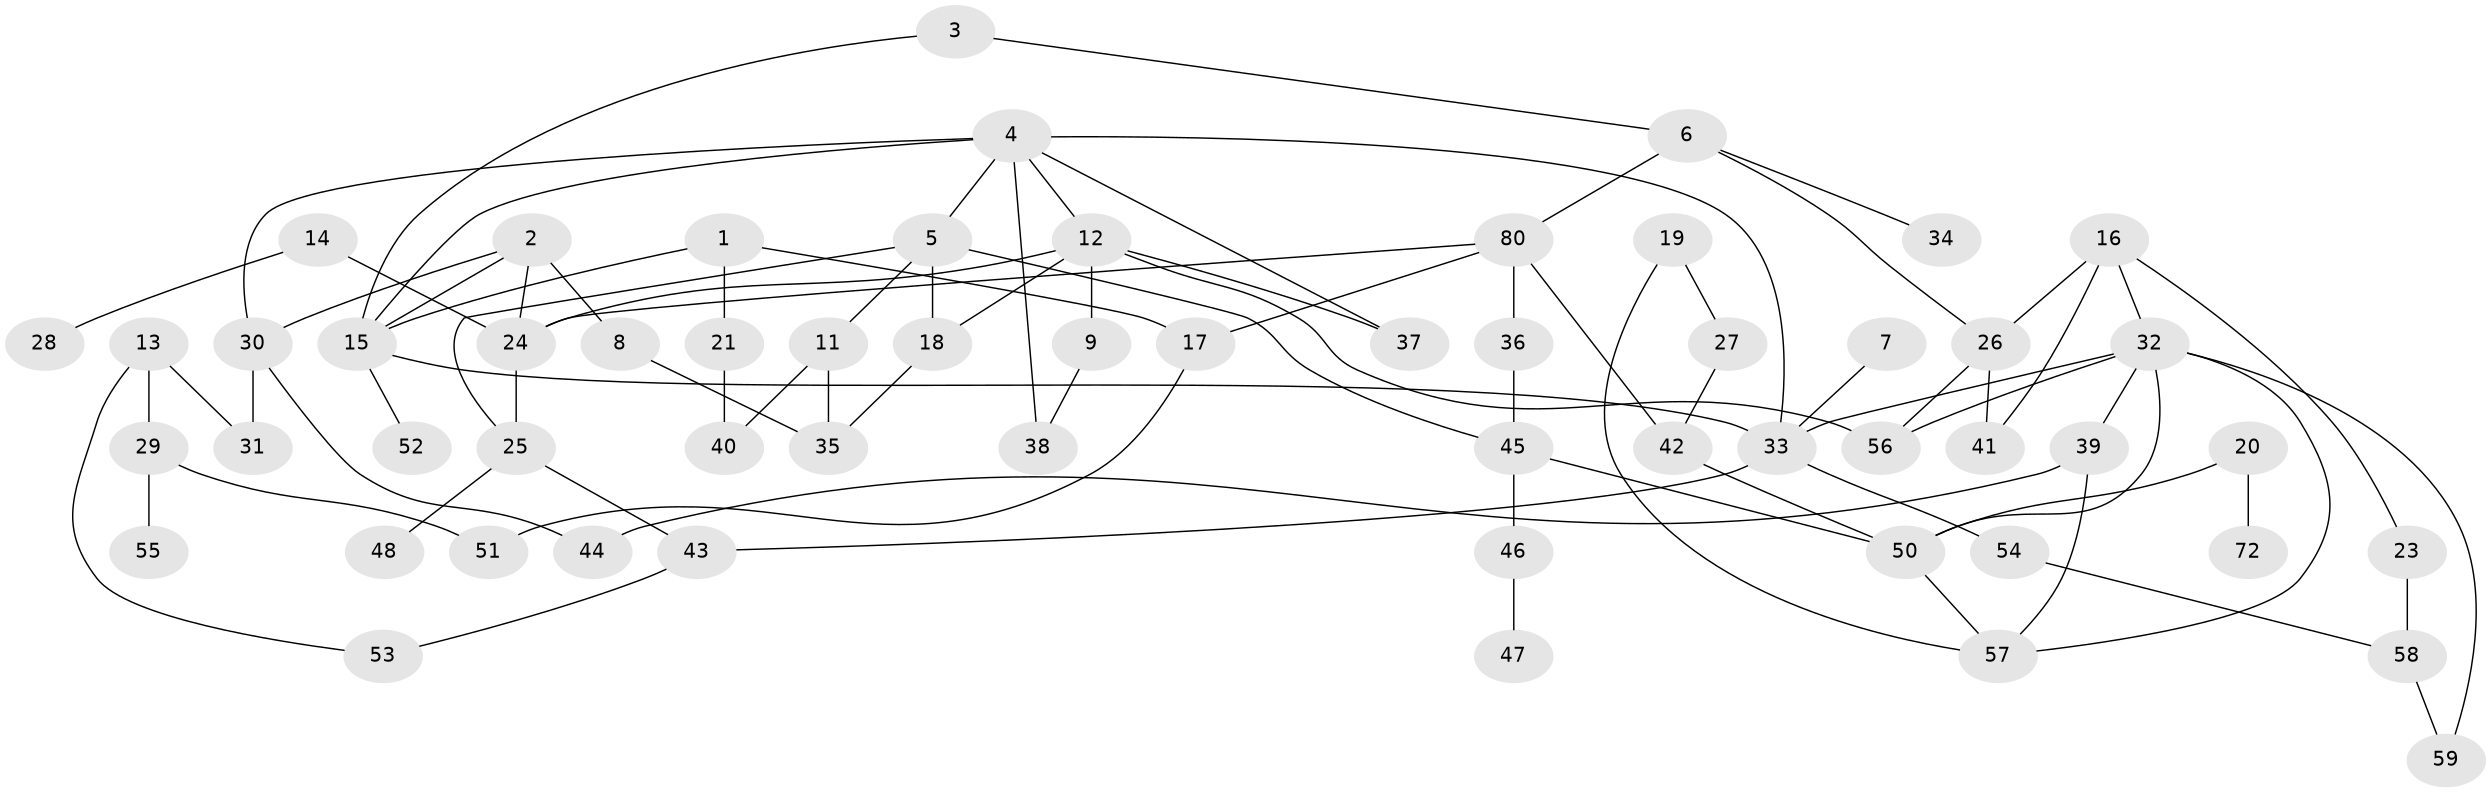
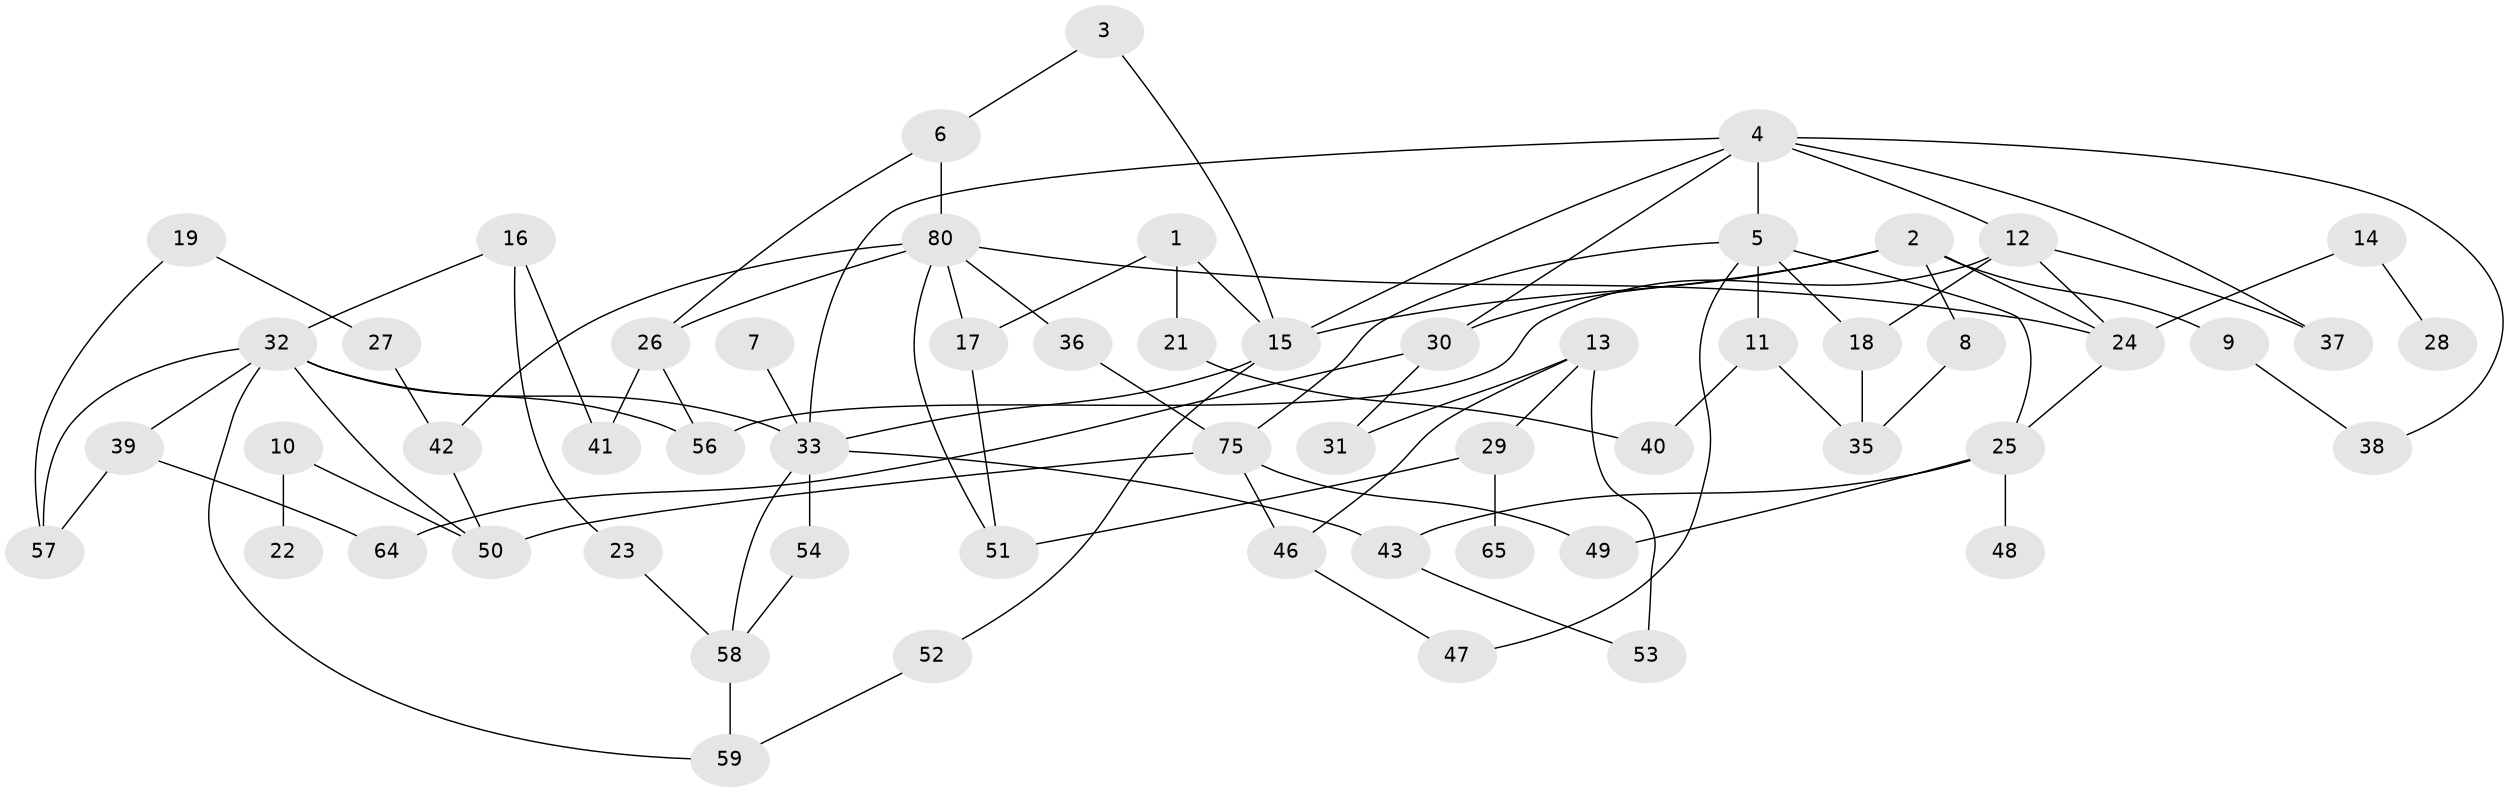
node "34": removed
edge "12" -- "9": now "2" -- "9"
edge "16" -- "26": now "80" -- "26"
edge "80" -- "51": added
edge "13" -- "46": added
node "45": label "45" -> "75"
node "20": label "20" -> "10"
edge "5" -- "47": added
edge "33" -- "58": added
node "55": label "55" -> "65"
node "44": label "44" -> "64"
node "49": added
node "72": label "72" -> "22"
edge "50" -- "57": removed
edge "52" -- "59": added
